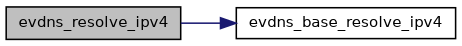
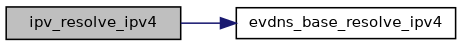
node "evdns_resolve_ipv4": label "evdns_resolve_ipv4" -> "ipv_resolve_ipv4"
